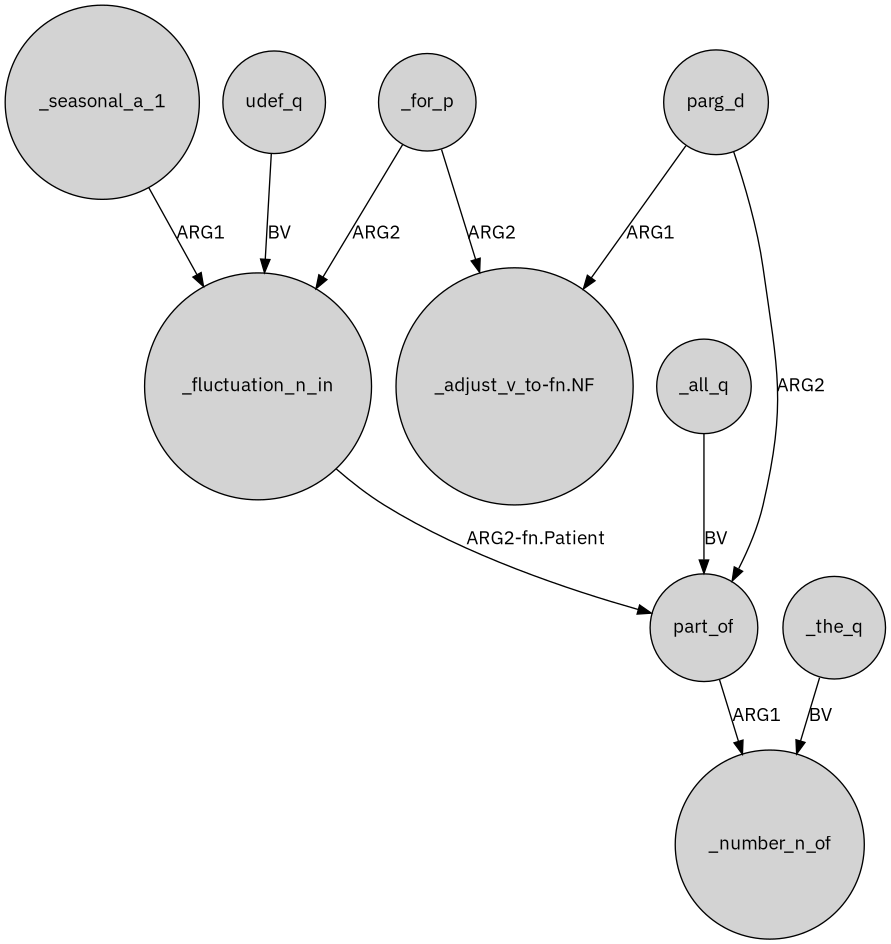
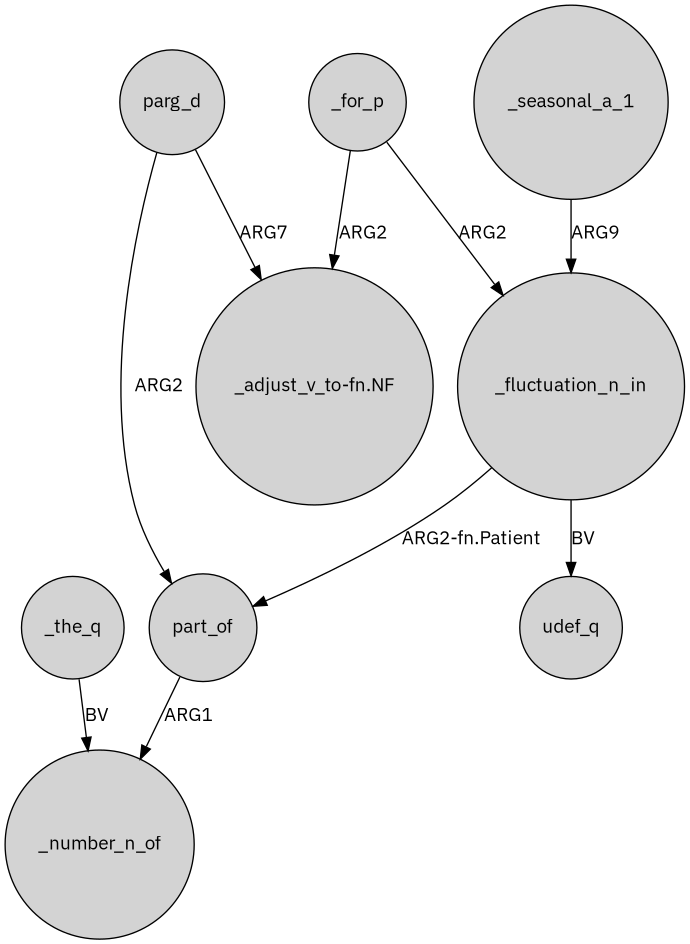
edge "udef_q" -> "_fluctuation_n_in": reversed
edge "_seasonal_a_1" -> "_fluctuation_n_in": label "ARG1" -> "ARG9"
edge "parg_d" -> "_adjust_v_to-fn.NF": label "ARG1" -> "ARG7"
node "_all_q": removed
